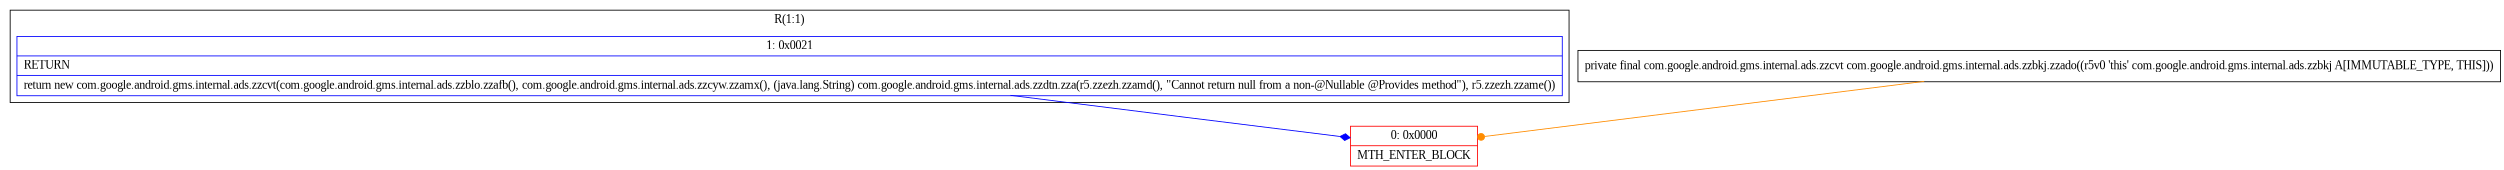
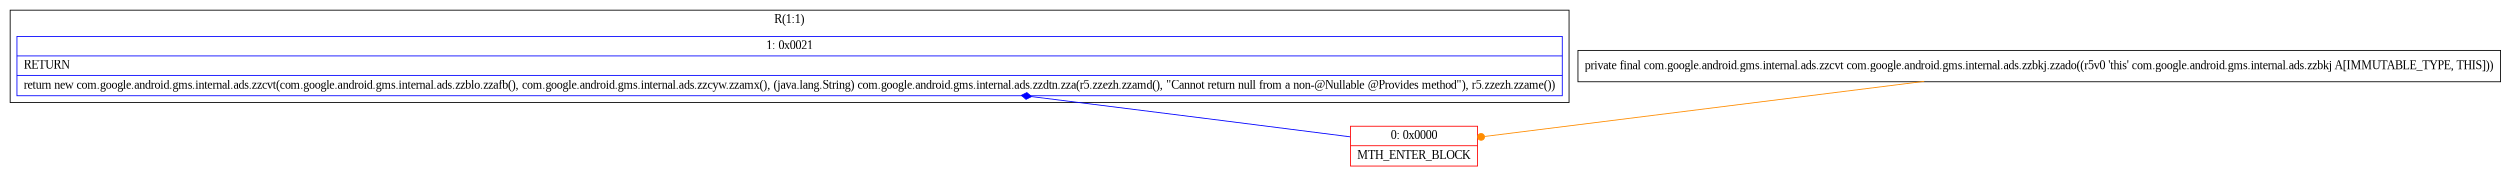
edge "1: 0x0021" -> "0: 0x0000": reversed
